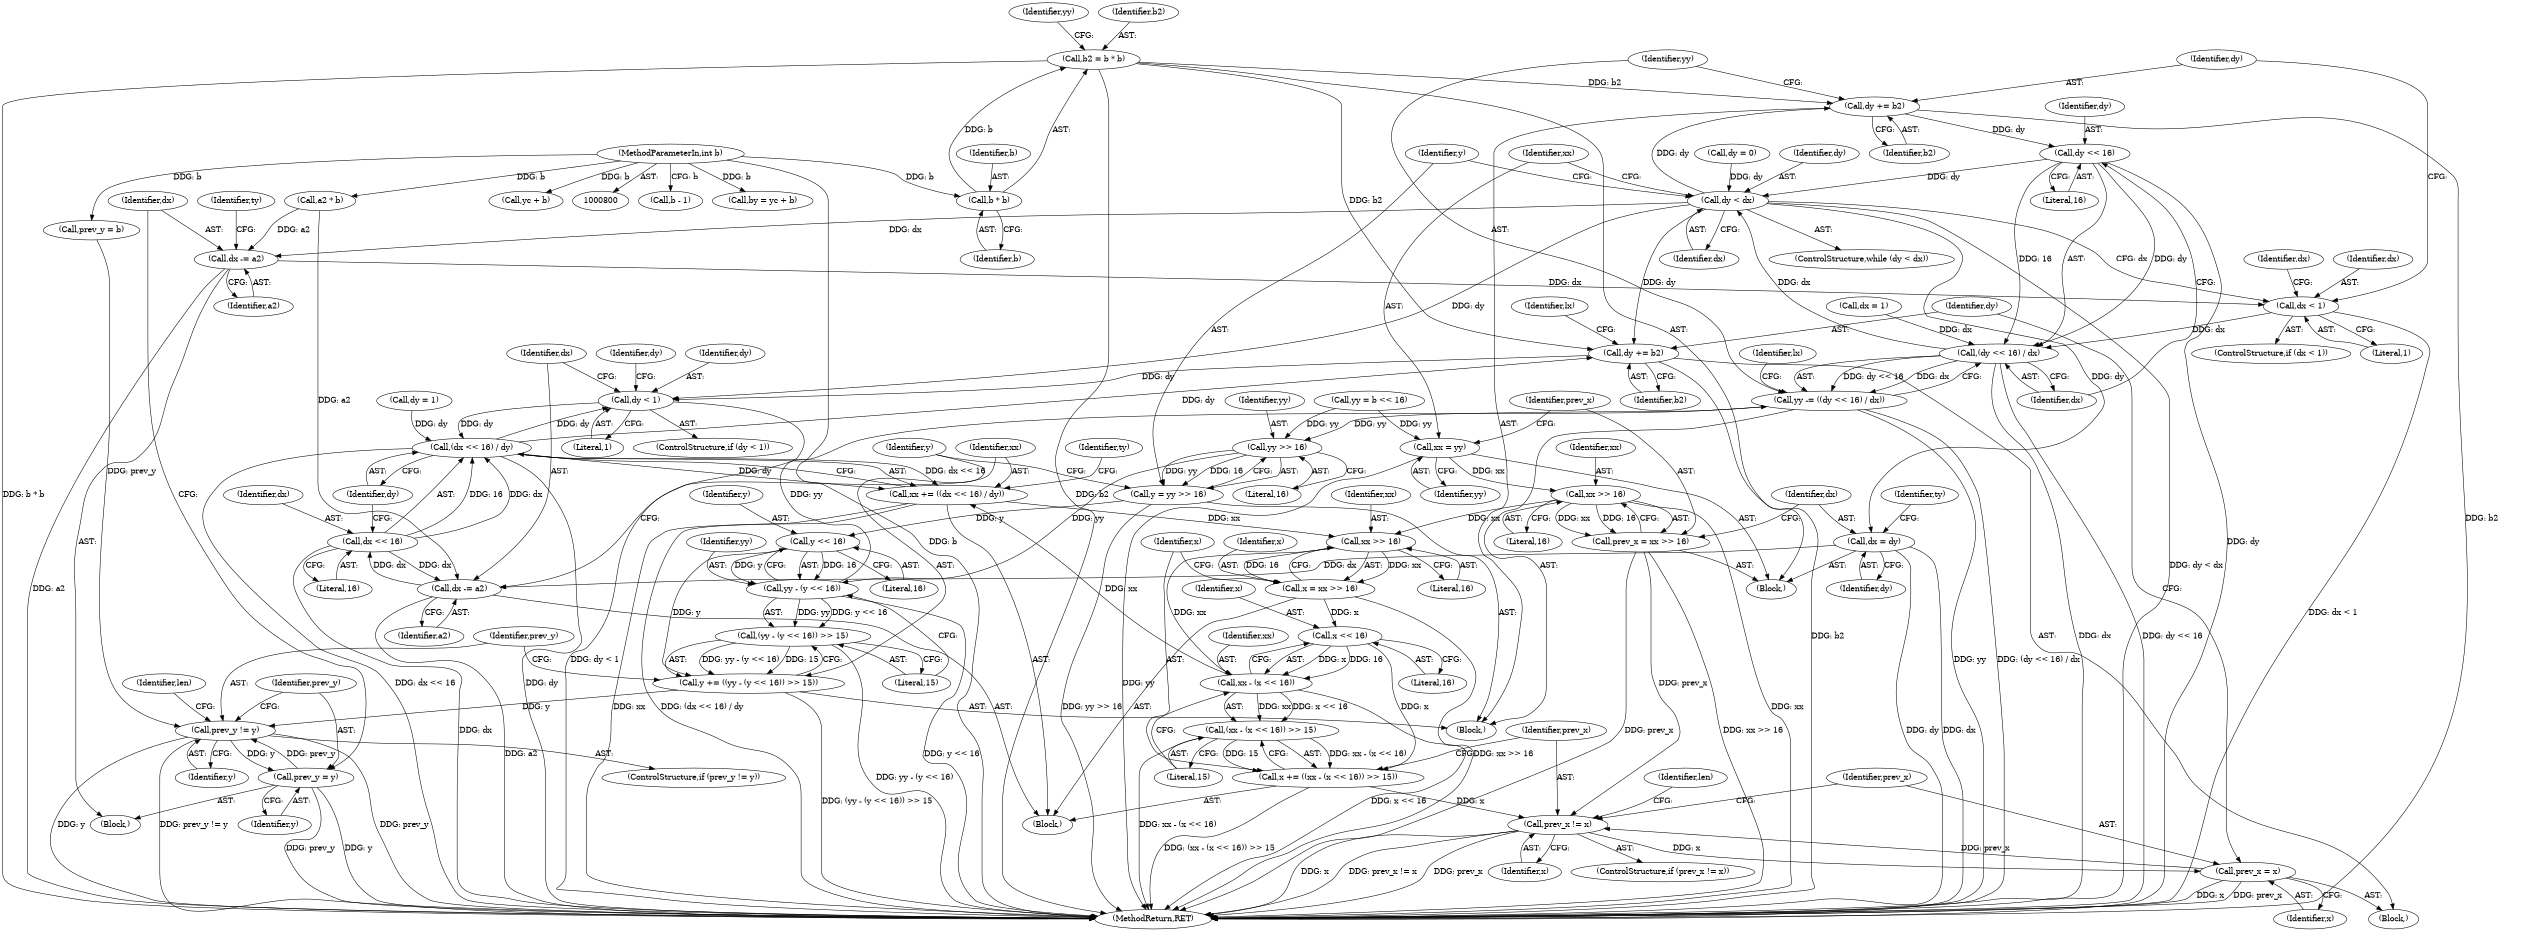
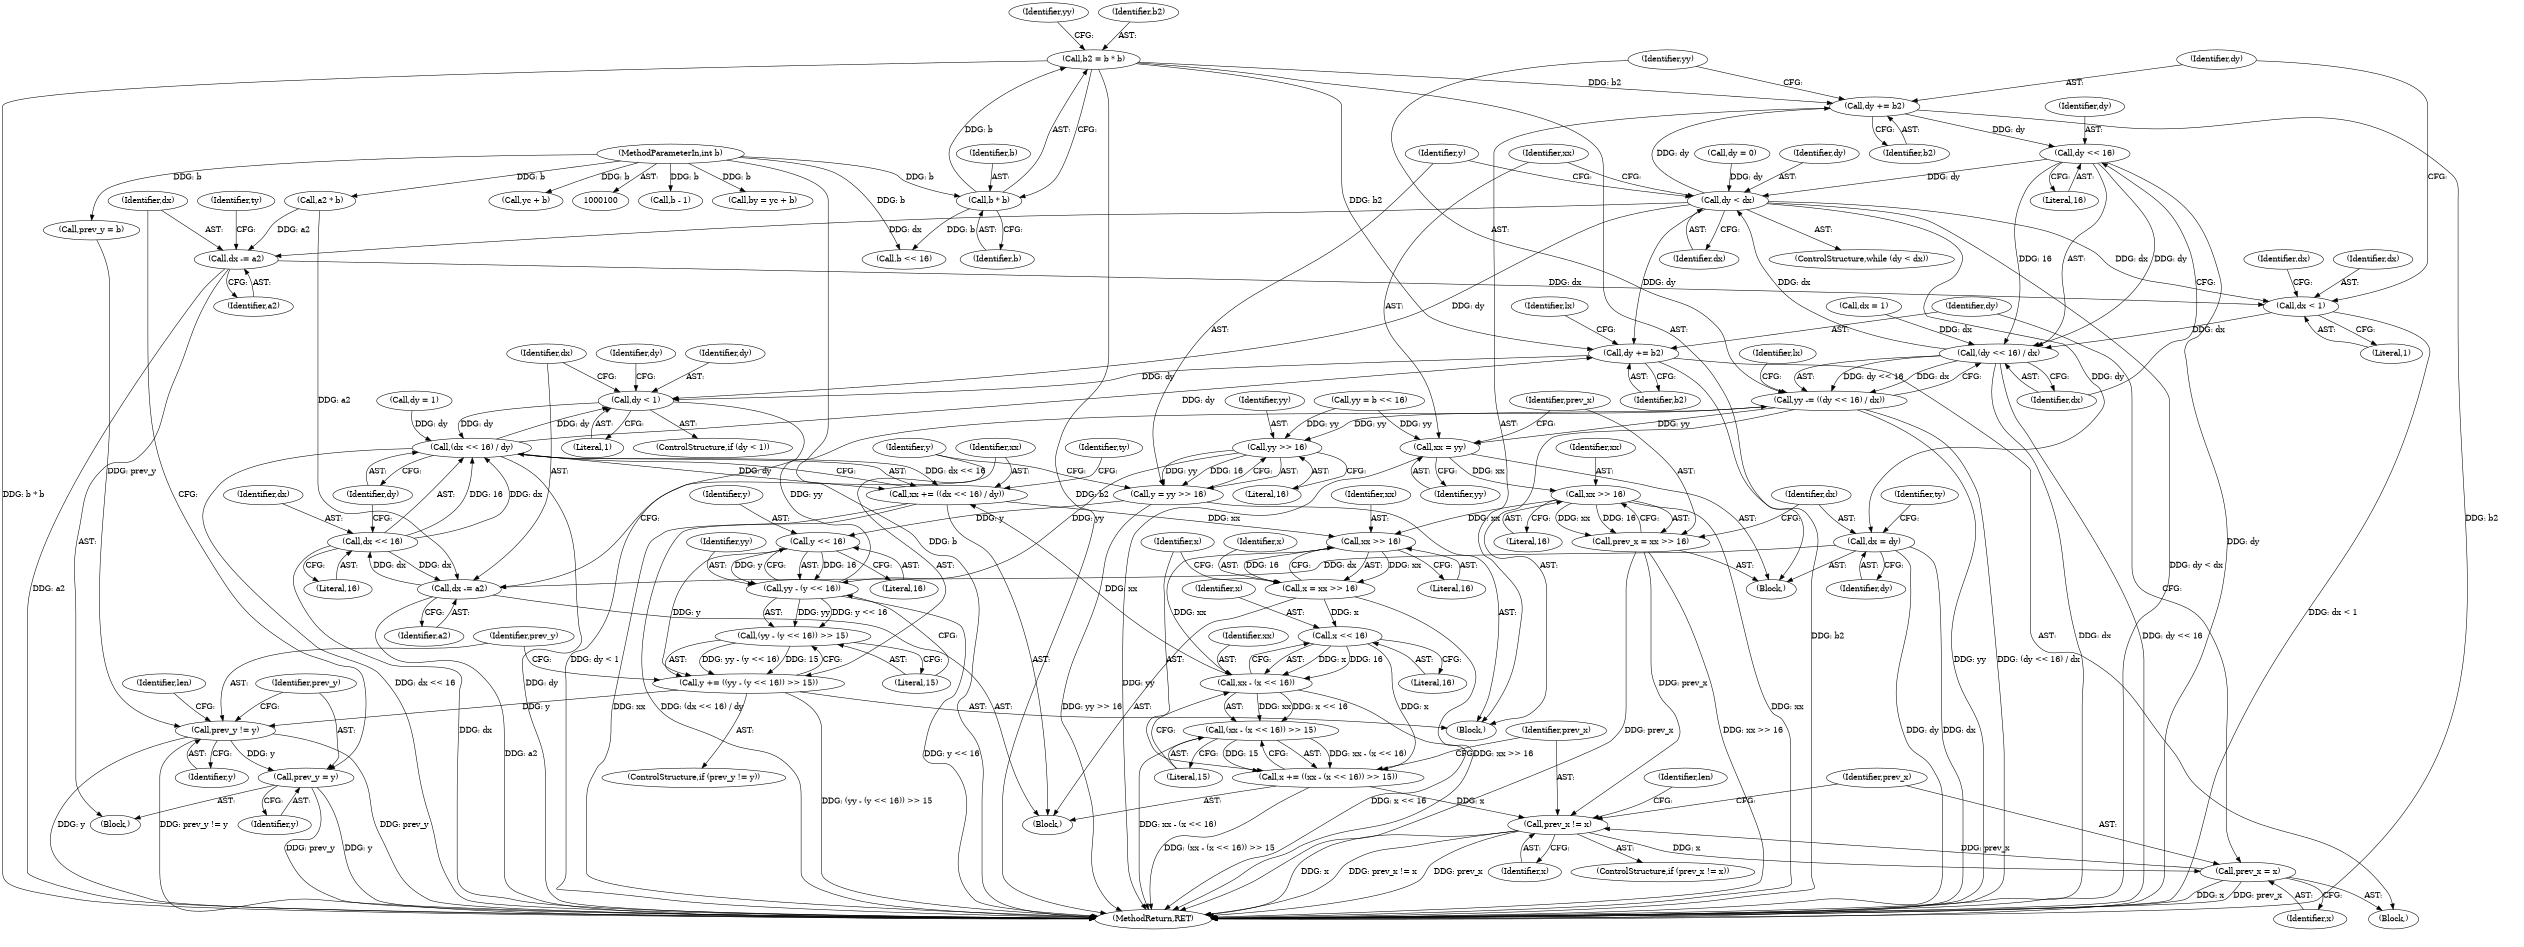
edge "(Call,b2 = b * b)" -> "(Call,b * b)": added, label "CFG:"
edge "(MethodParameterIn,int b)" -> "(Call,b - 1)": label "CFG: b" -> "DDG: b"
node "1000800": label "1000800" -> "1000100"
node "(Call,b << 16)": added
edge "(Call,dy < dx)" -> "(Call,dx < 1)": label "CFG: dx" -> "DDG: dx"
node "(ControlStructure,if (dx < 1))": removed
edge "(Call,yy -= ((dy << 16) / dx))" -> "(Call,xx = yy)": added, label "DDG: yy"
edge "(Call,prev_y != y)" -> "(ControlStructure,if (prev_y != y))": now "(Call,y += ((yy - (y << 16)) >> 15))" -> "(ControlStructure,if (prev_y != y))"
edge "(Call,prev_y = y)" -> "(Call,prev_y != y)": removed, label "DDG: prev_y"
edge "(Call,(yy - (y << 16)) >> 15)" -> "(MethodReturn,RET)": removed, label "DDG: yy - (y << 16)"
